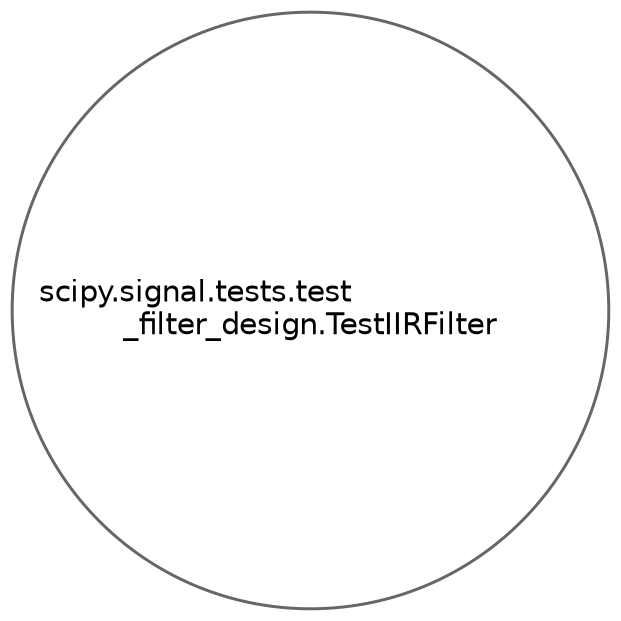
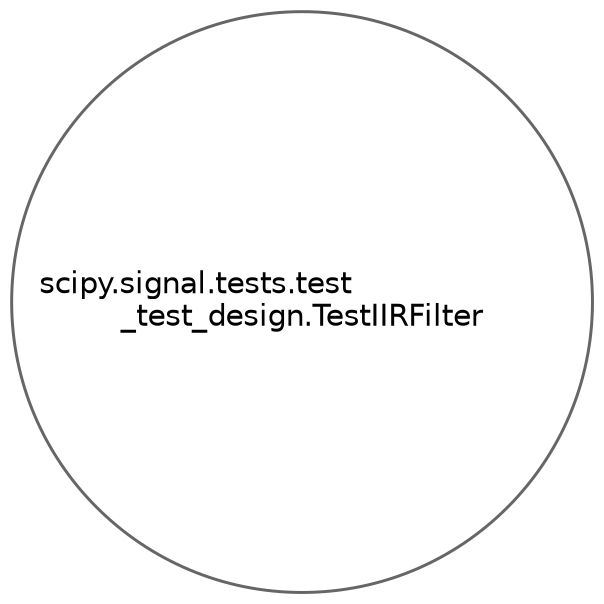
node "scipy.signal.tests.test _filter_design.TestIIRFilter": label "scipy.signal.tests.test _filter_design.TestIIRFilter" -> "scipy.signal.tests.test _test_design.TestIIRFilter"
